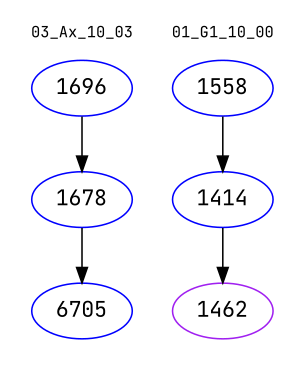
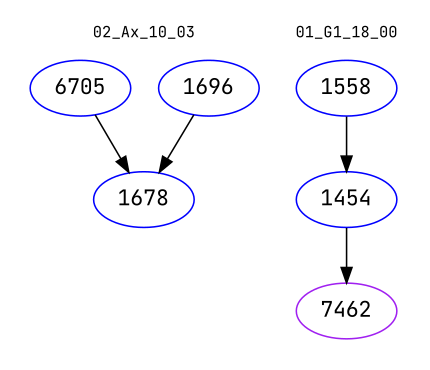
cluster "03_Ax_10_03": label "03_Ax_10_03" -> "02_Ax_10_03"
cluster "01_G1_10_00": label "01_G1_10_00" -> "01_G1_18_00"
node "1414": label "1414" -> "1454"
edge "1678" -> "6705": reversed
node "1462": label "1462" -> "7462"
